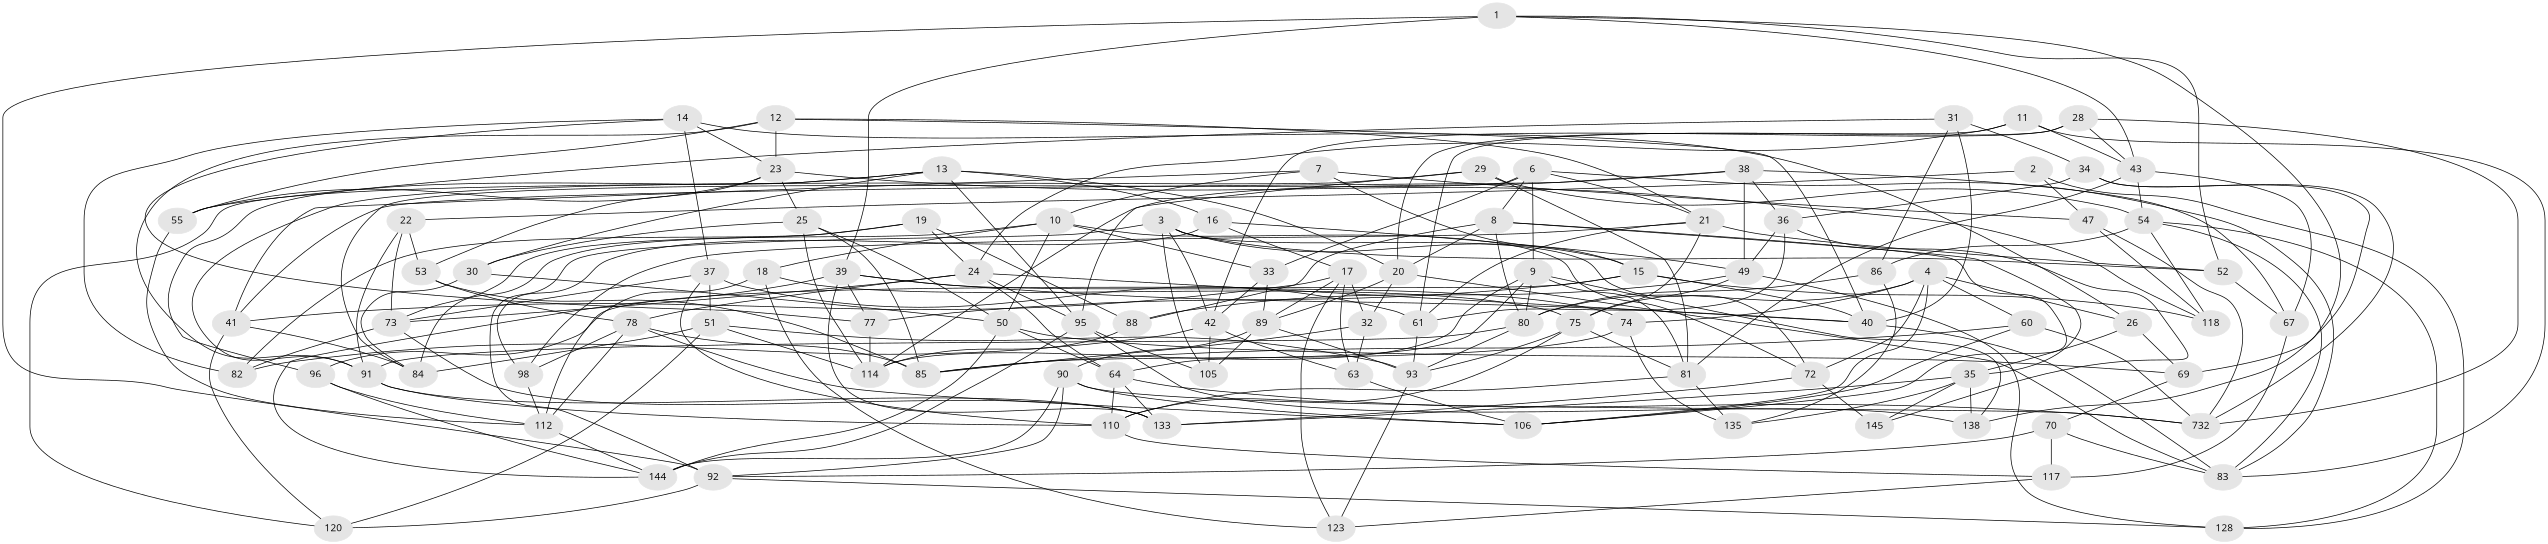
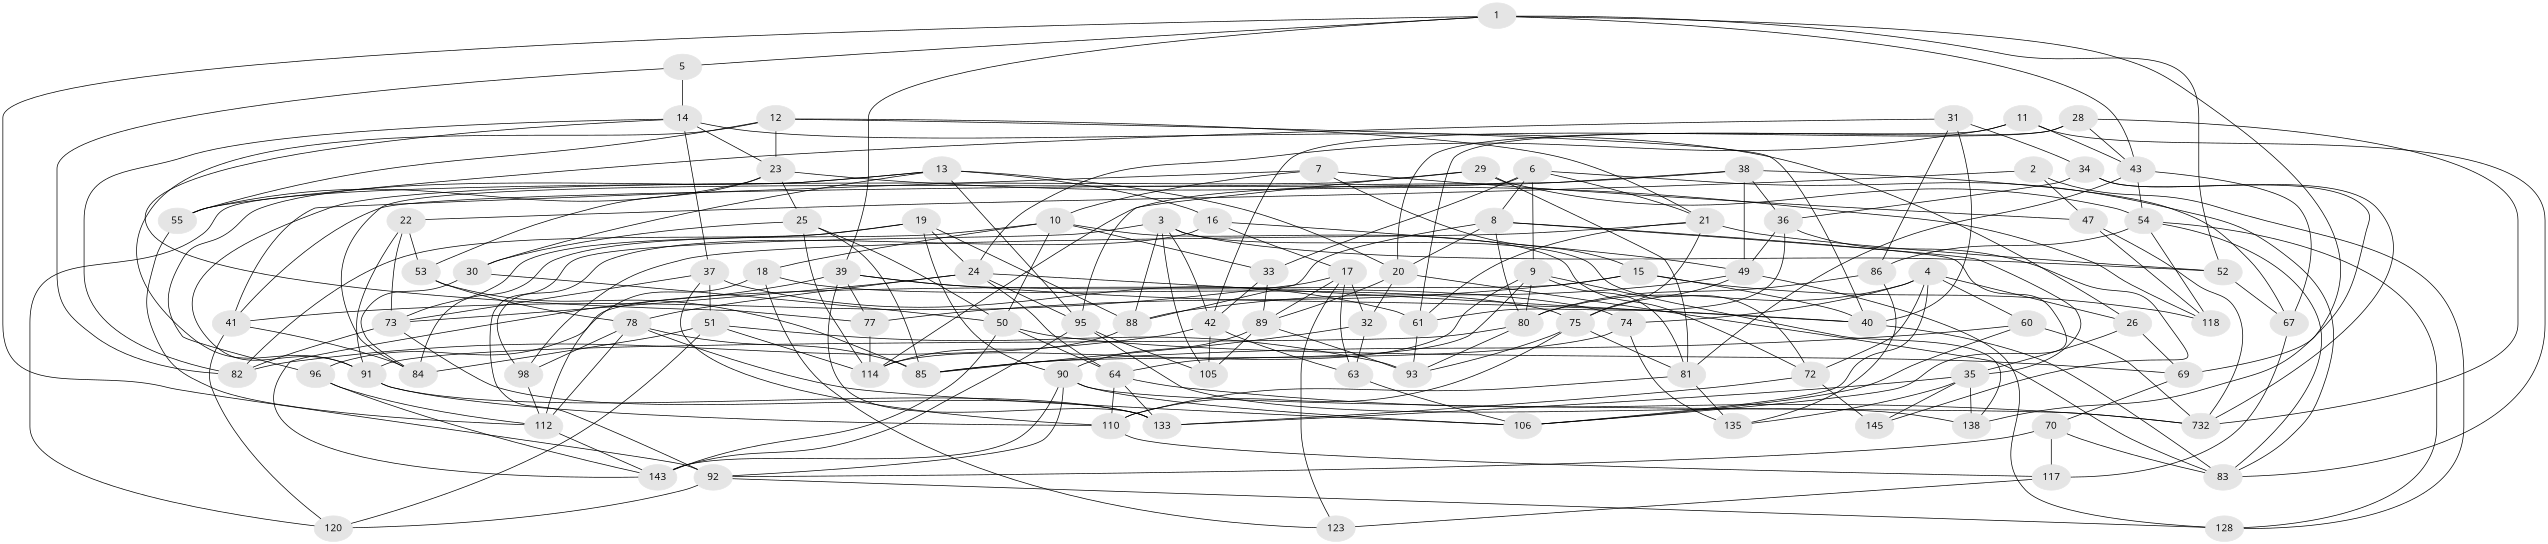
node "5": added
edge "3" -- "15": now "3" -- "88"
edge "19" -- "90": added
edge "93" -- "123": removed
node "144": label "144" -> "143"
